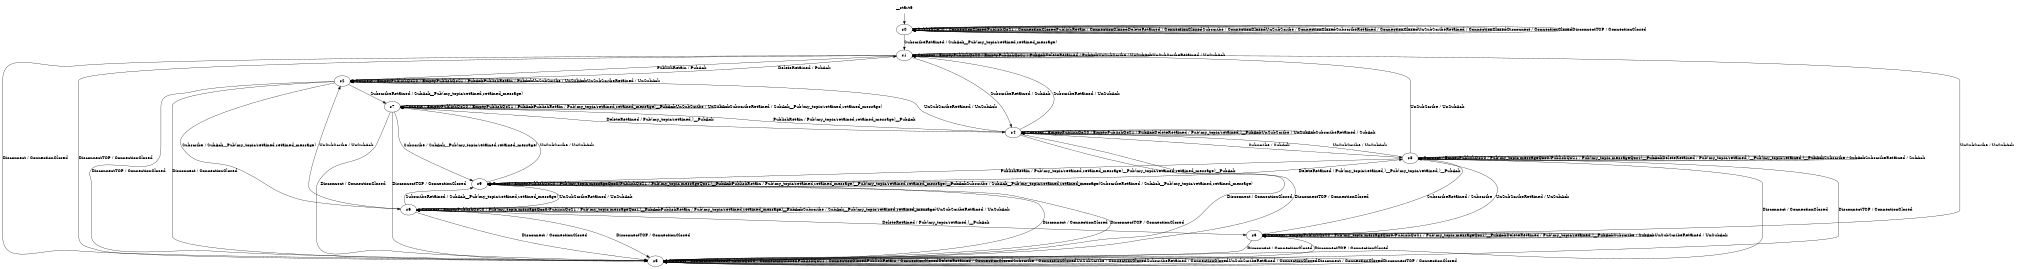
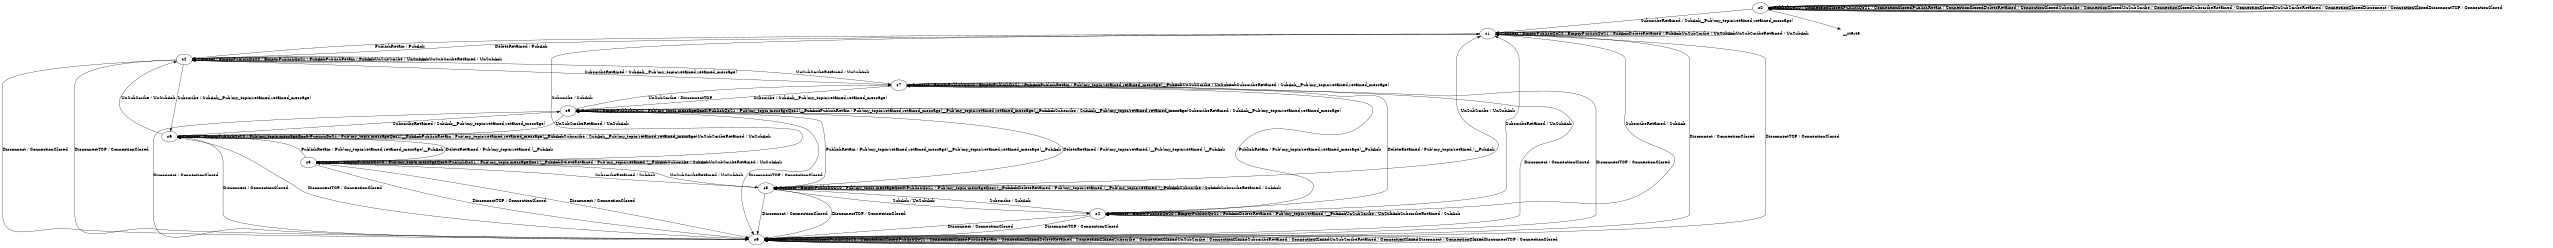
edge "__start6" -> "s0": reversed
edge "s4" -> "s2": now "s7" -> "s2"
edge "s3" -> "s6": added, label "PublishRetain / Pub(my_topic/retained,retained_message)__PubAck"
edge "s9" -> "s7": label "UnSubScribe / UnSubAck" -> "UnSubScribe / DisconnectTCP"
edge "s8" -> "s4": label "UnSubScribe / UnSubAck" -> "SubAck / UnSubAck"
edge "s1" -> "s3": label "UnSubScribe / UnSubAck" -> "Subscribe / SubAck"
edge "s3" -> "s8": label "SubscribeRetained / Subscribe" -> "SubscribeRetained / SubAck"
